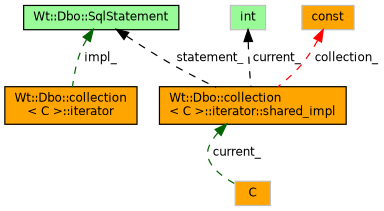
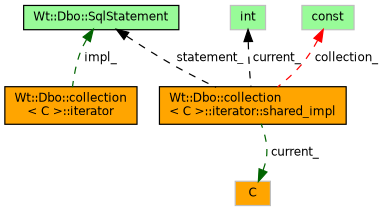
node "const": fillcolor orange -> palegreen
edge "C" -> "Wt::Dbo::collection < C >::iterator::shared_impl": reversed
